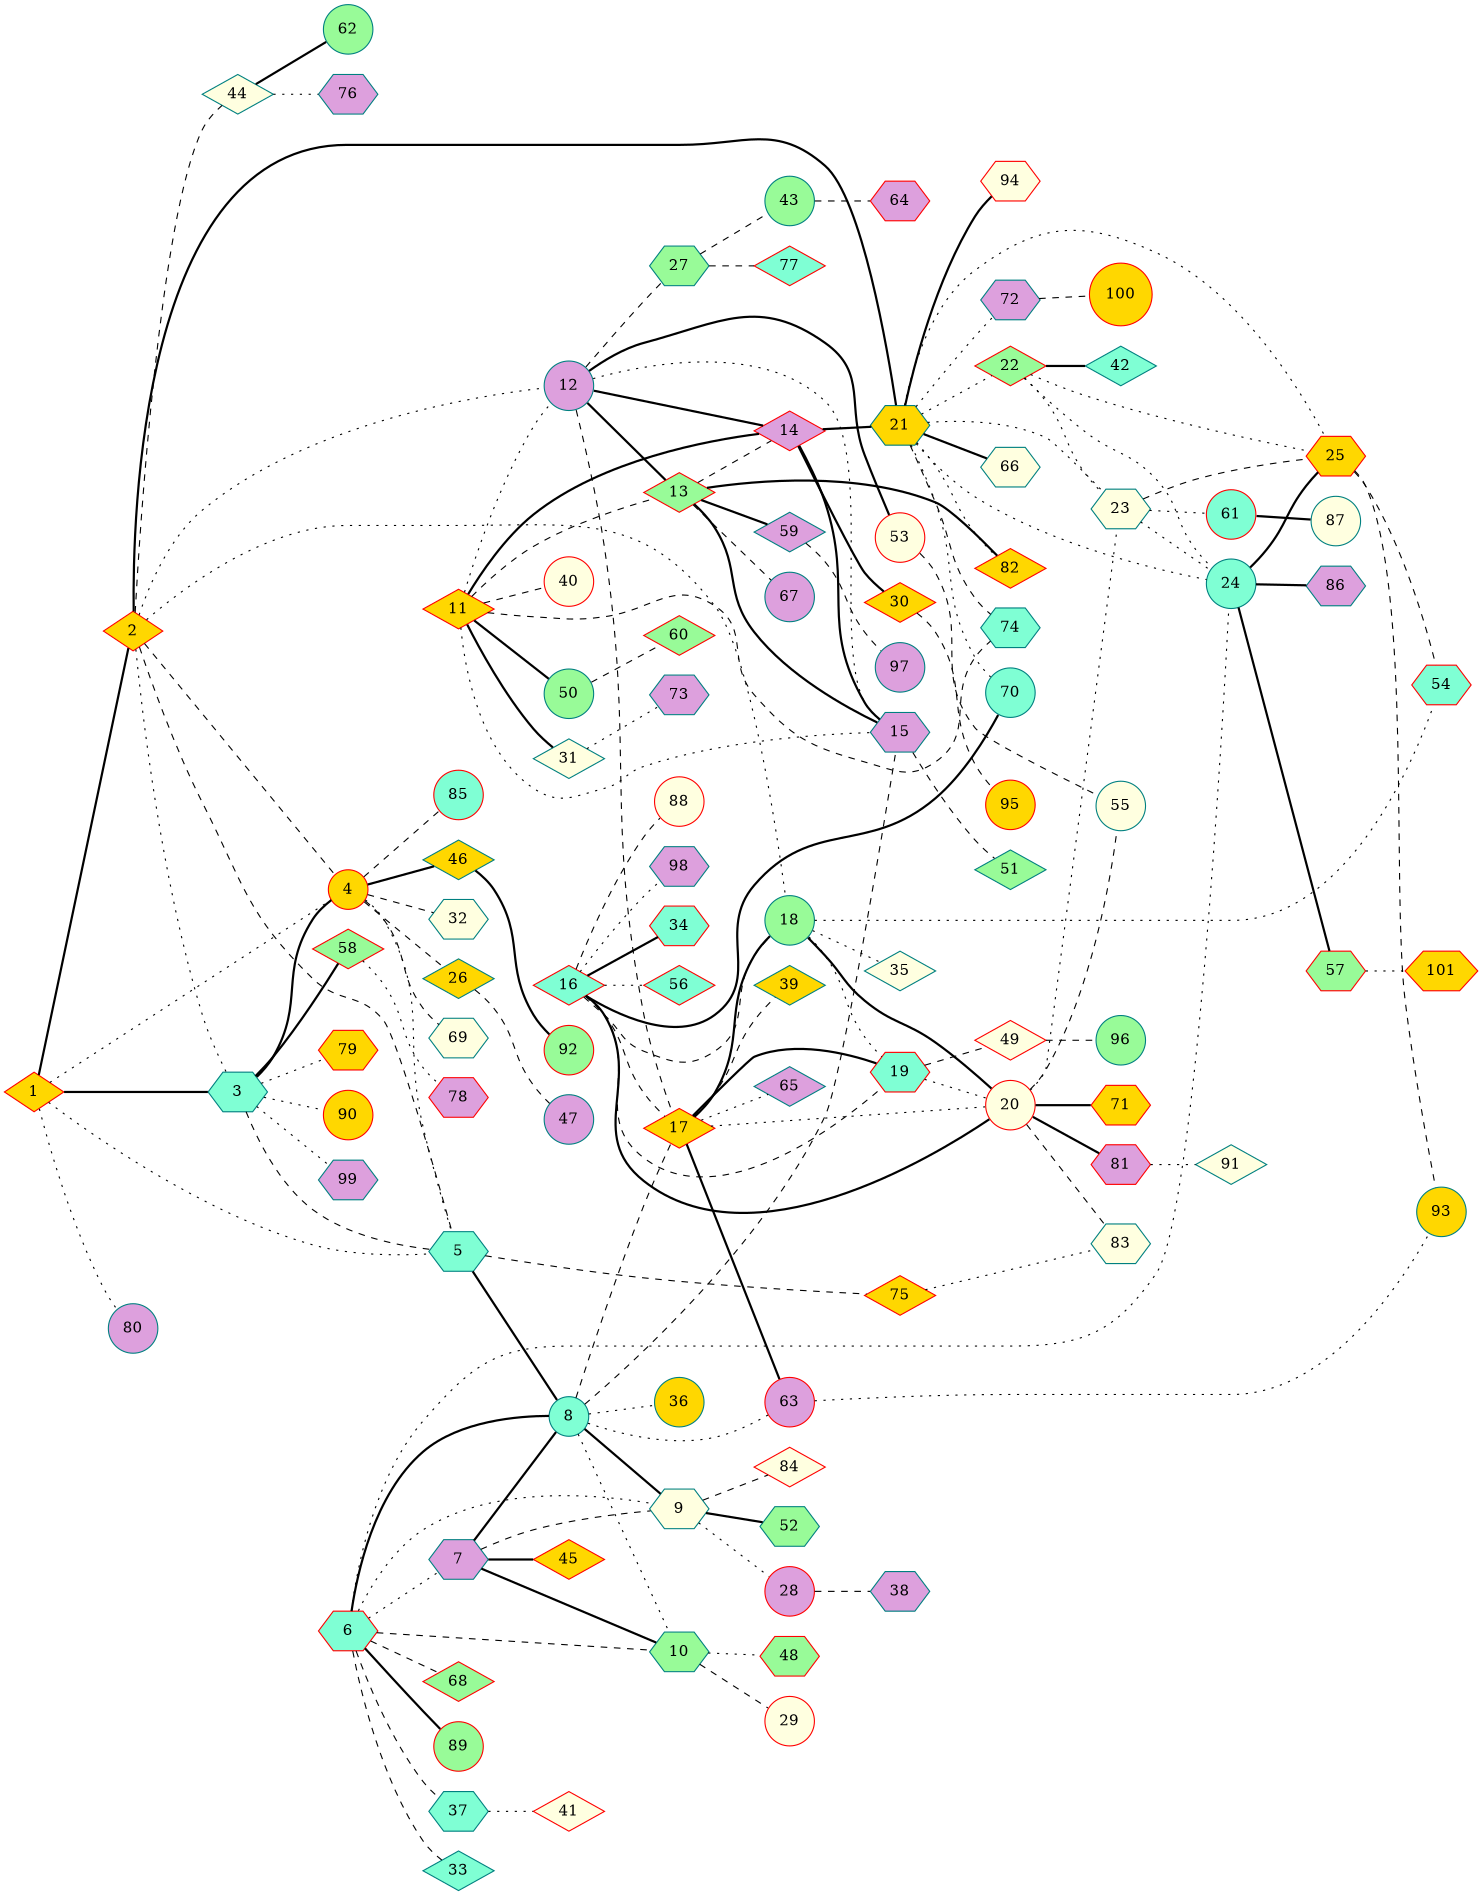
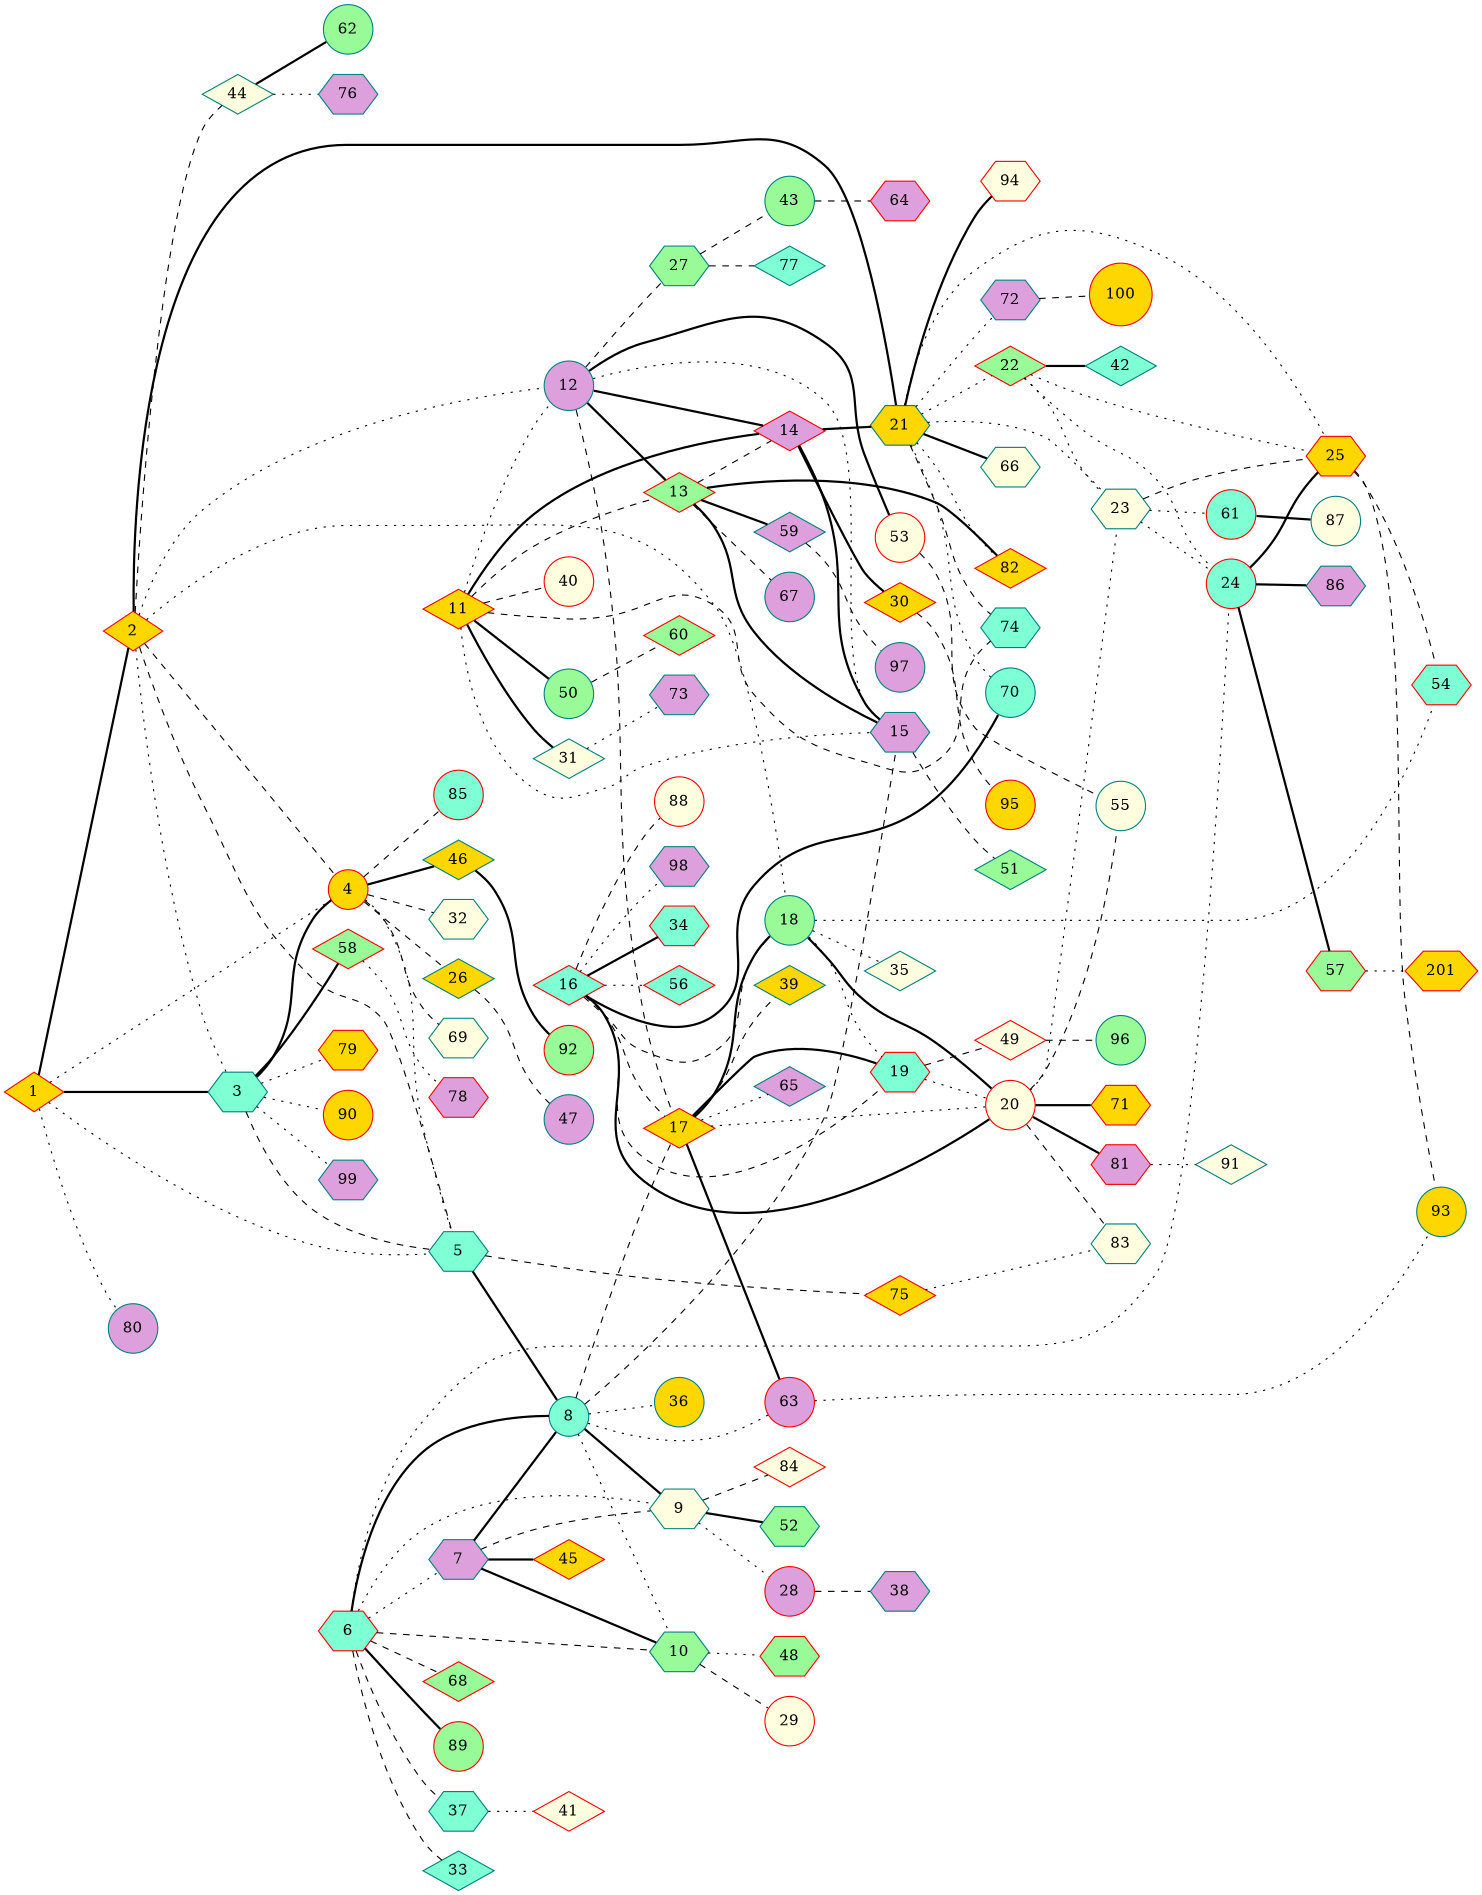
node "77": color red -> teal
edge "21" -- "24": removed
node "24": color teal -> red
node "101": label "101" -> "201"
